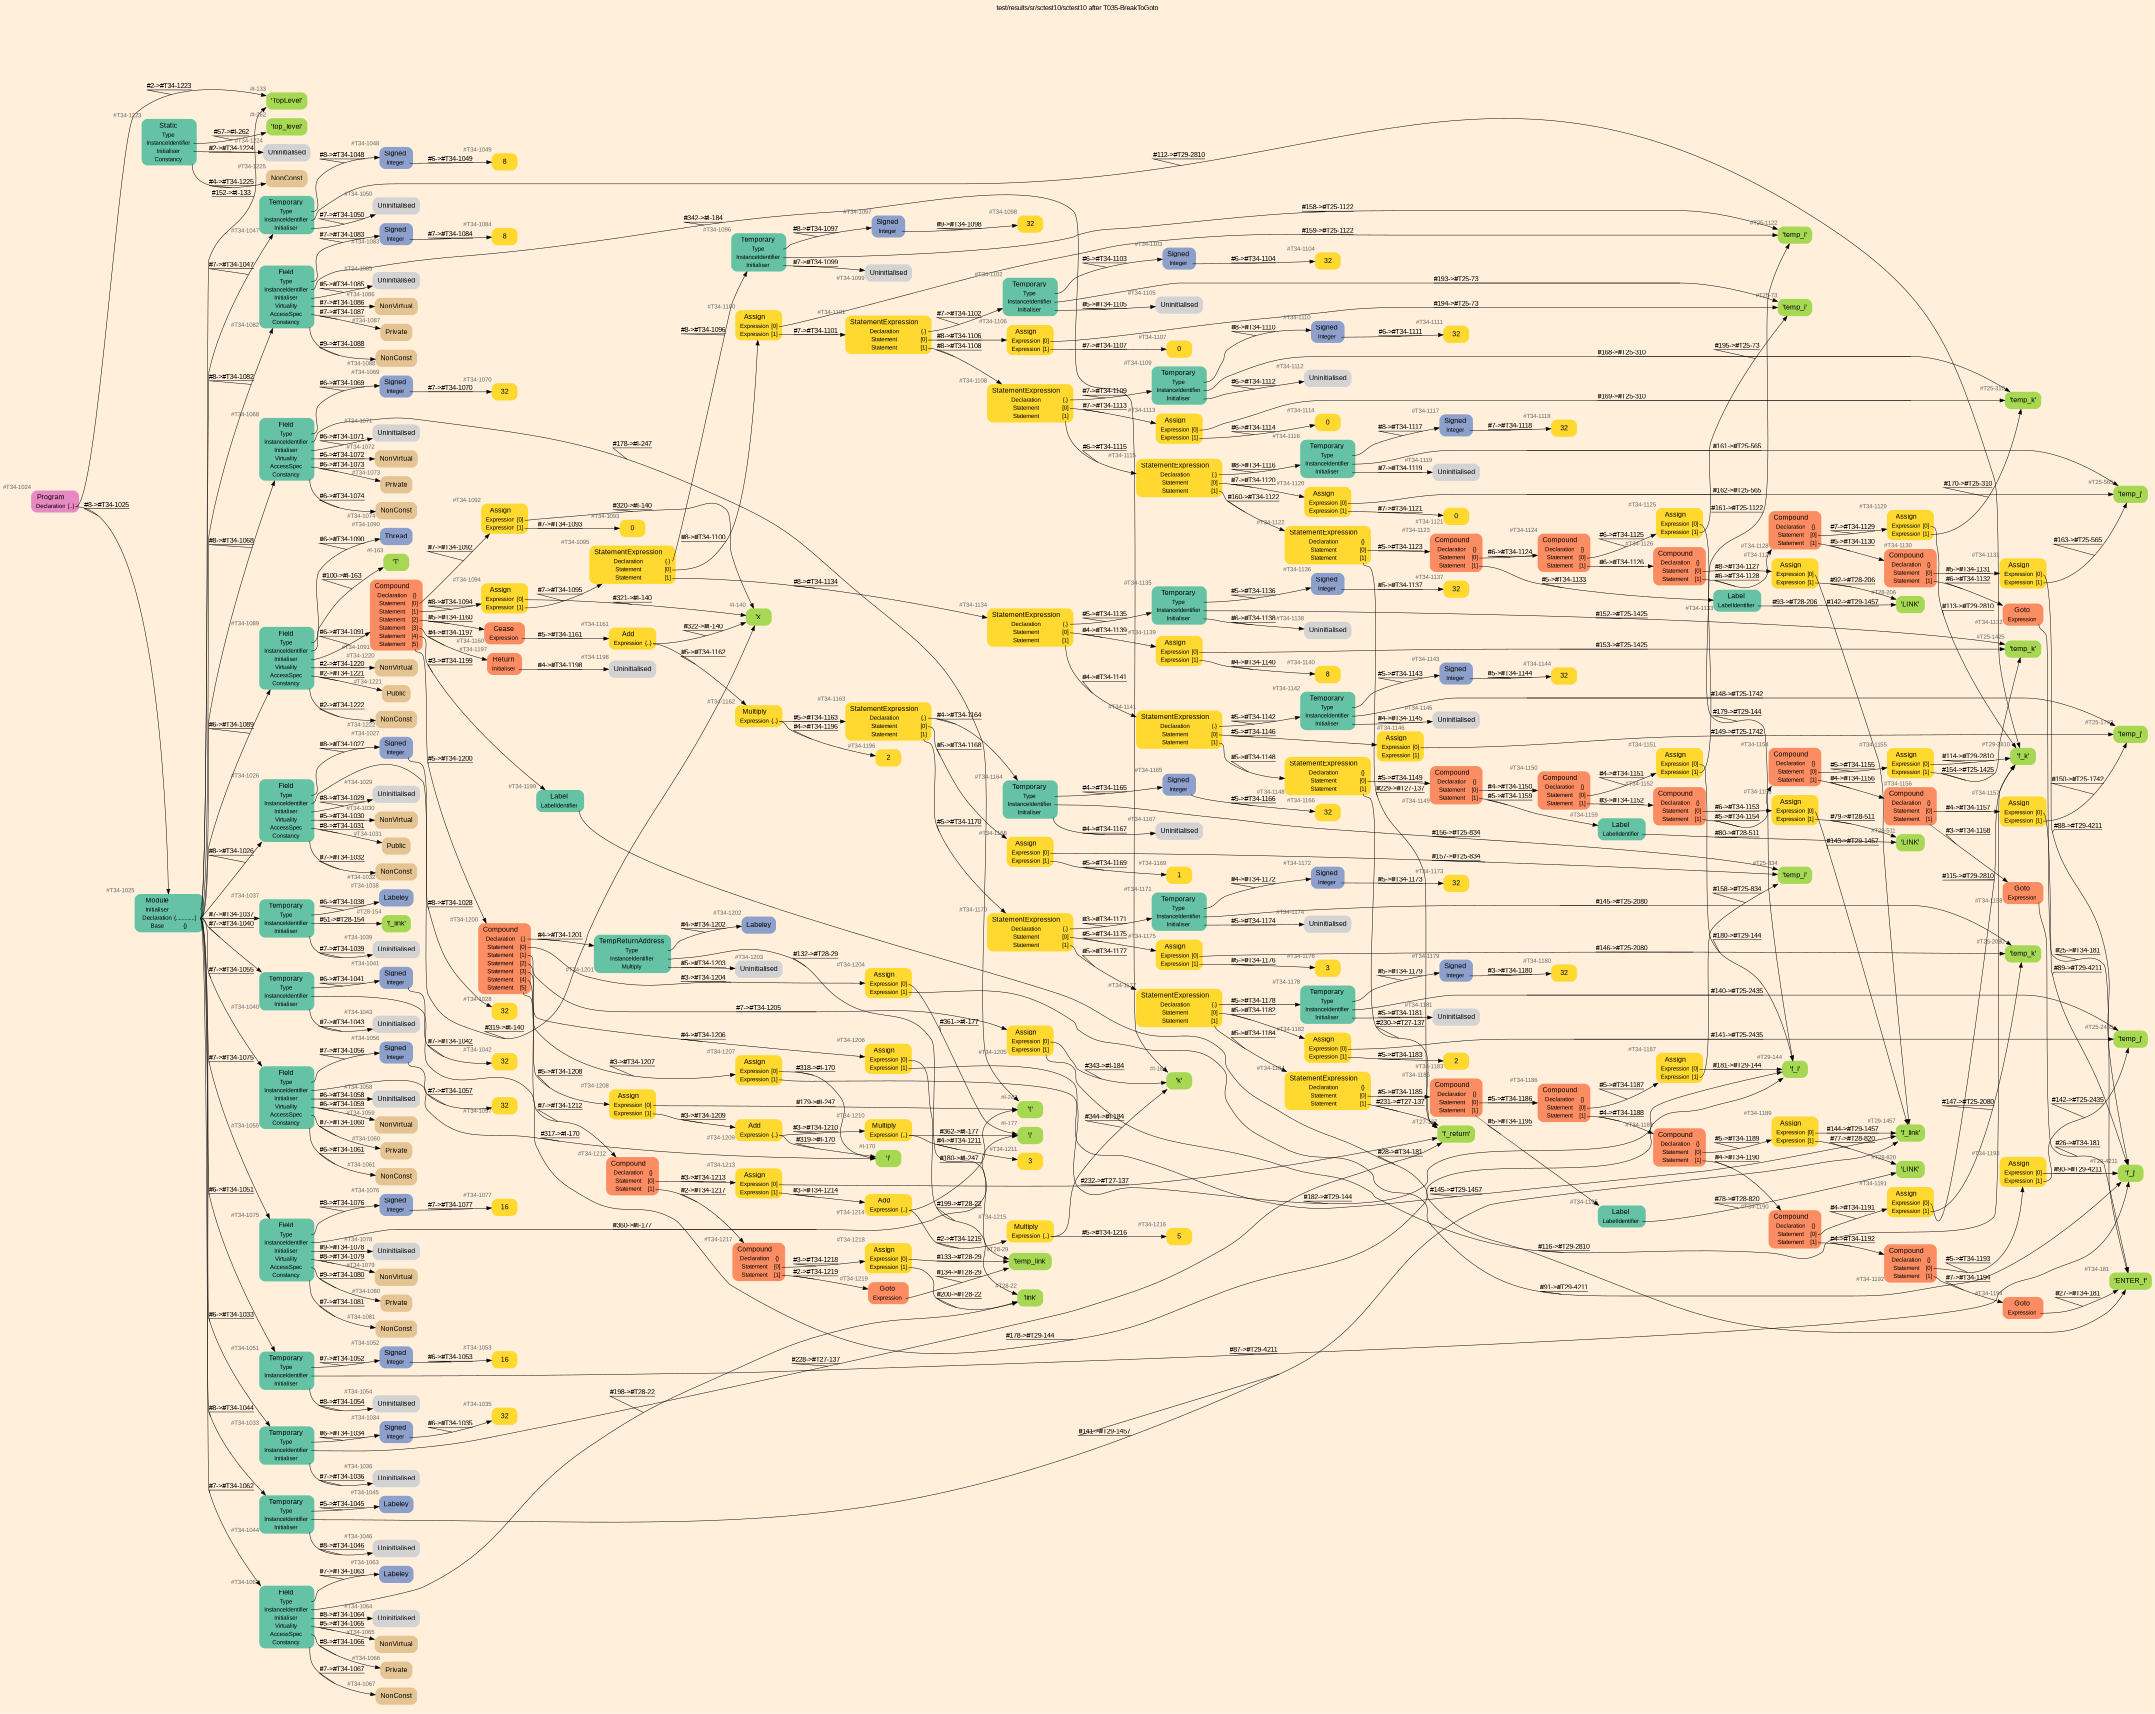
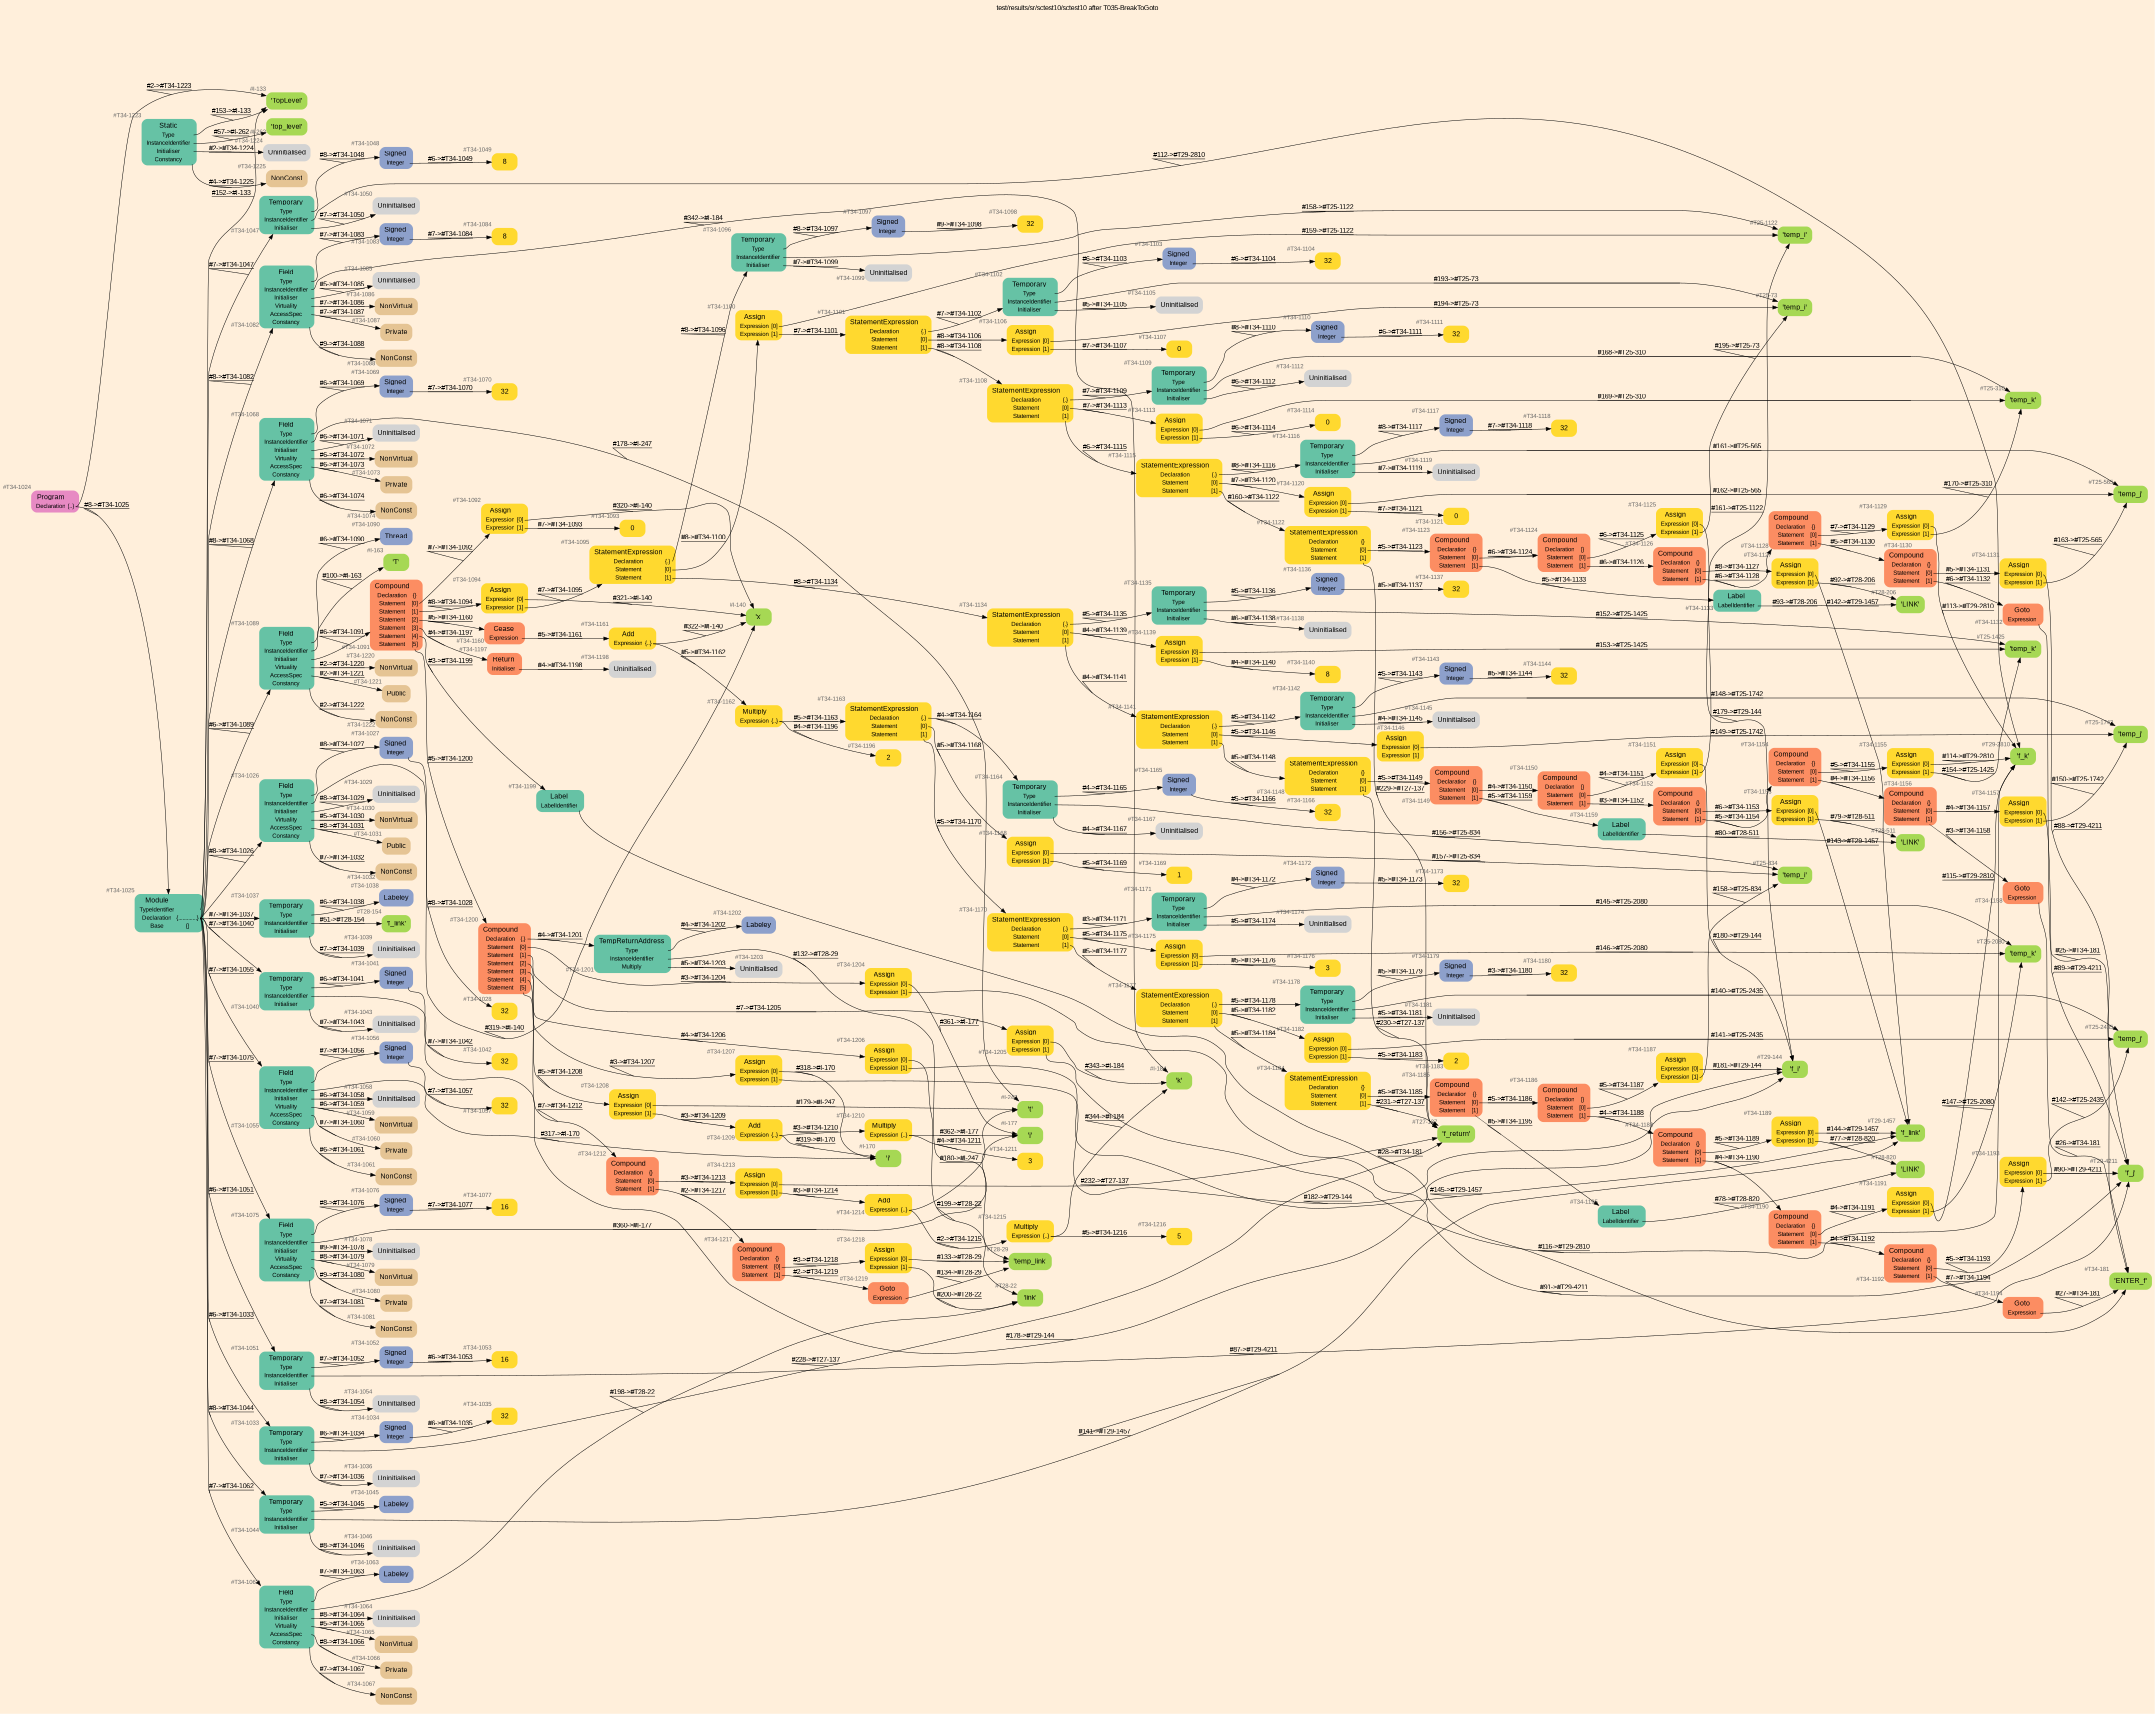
edge "Static" -> "'TopLevel'": added, label "#153->#I-133"
node "Module": text "Initialiser" -> "TypeIdentifier"
